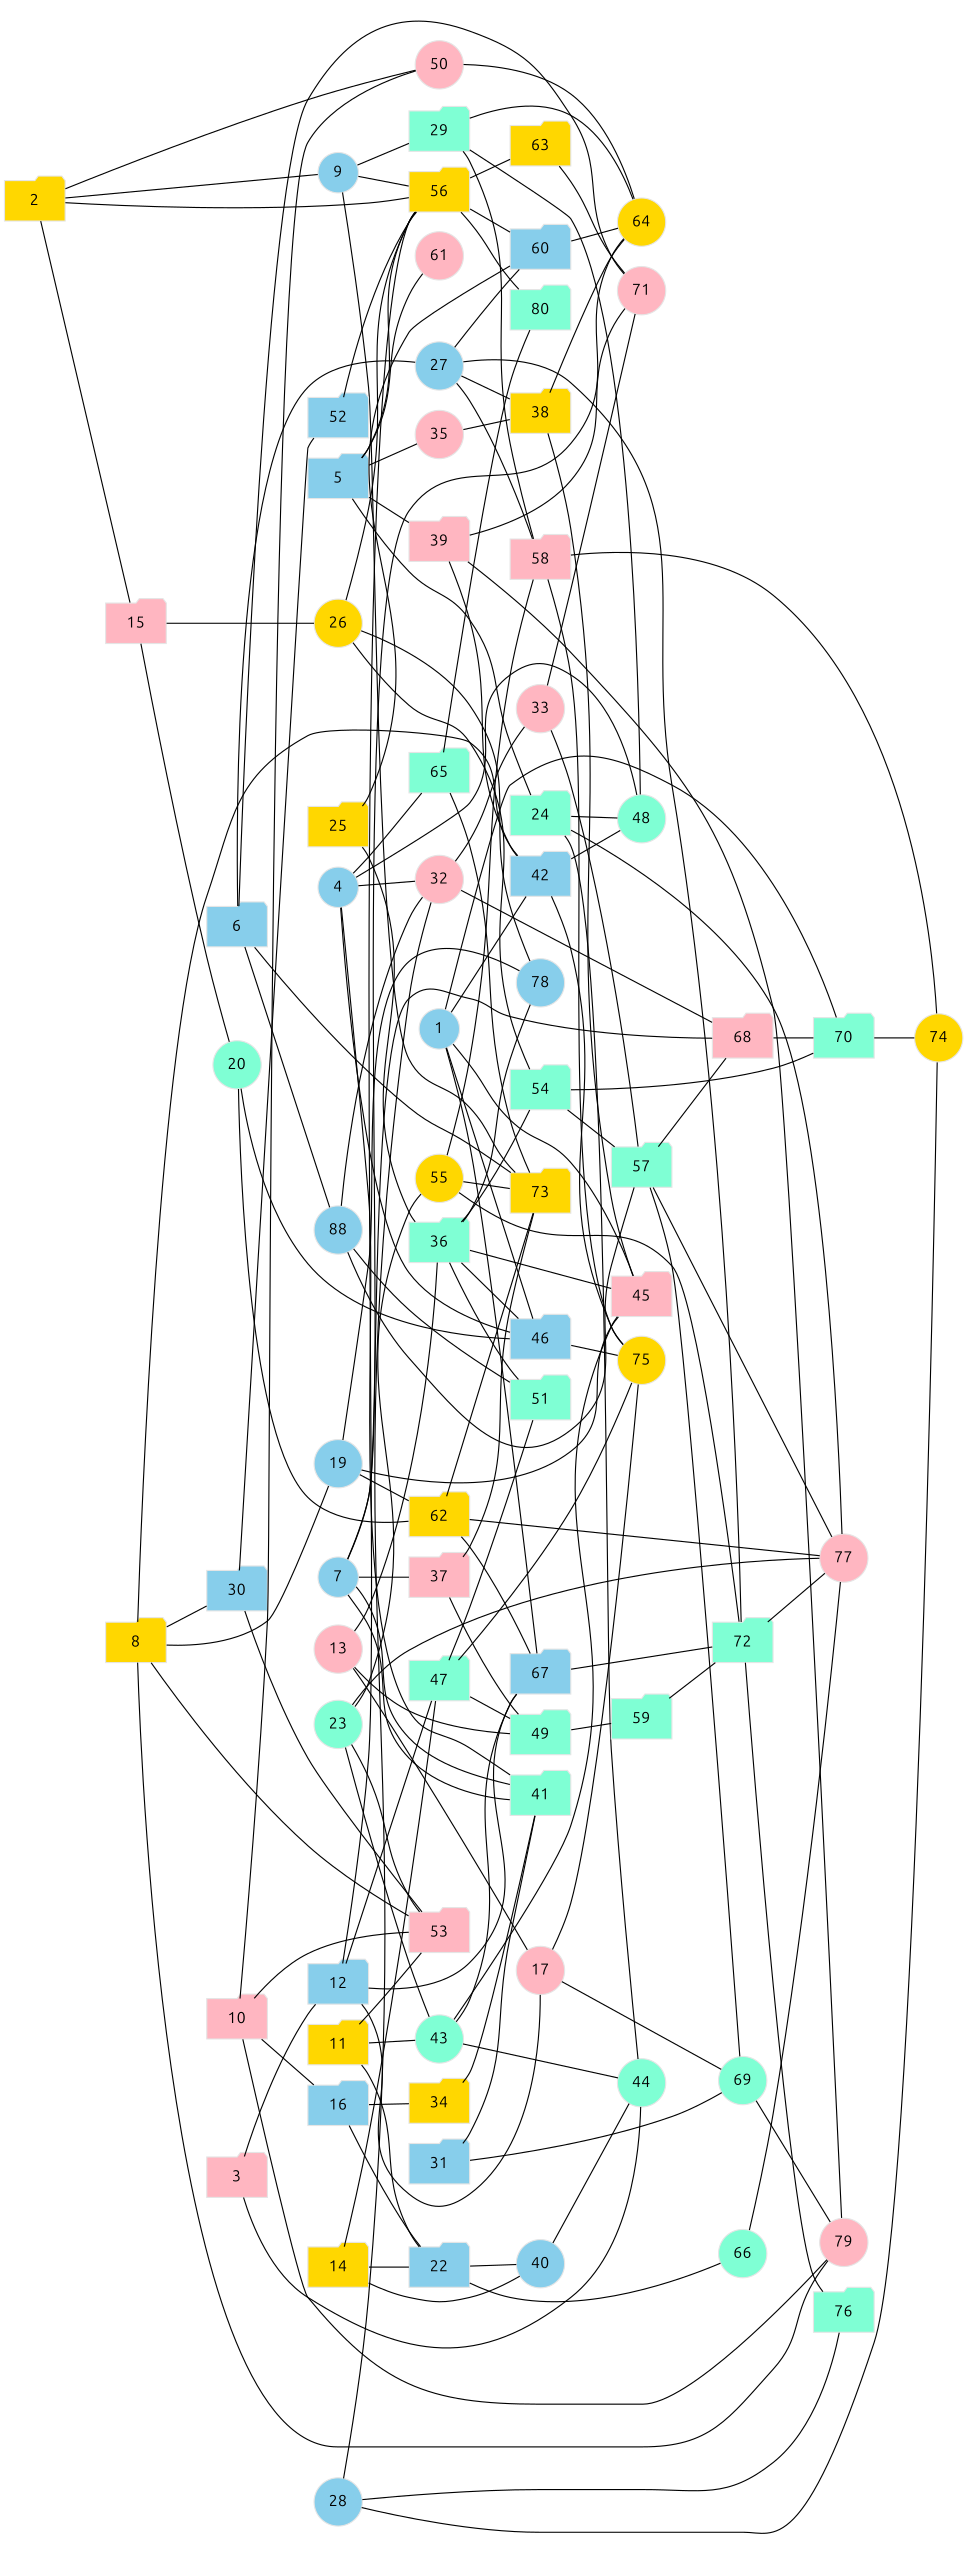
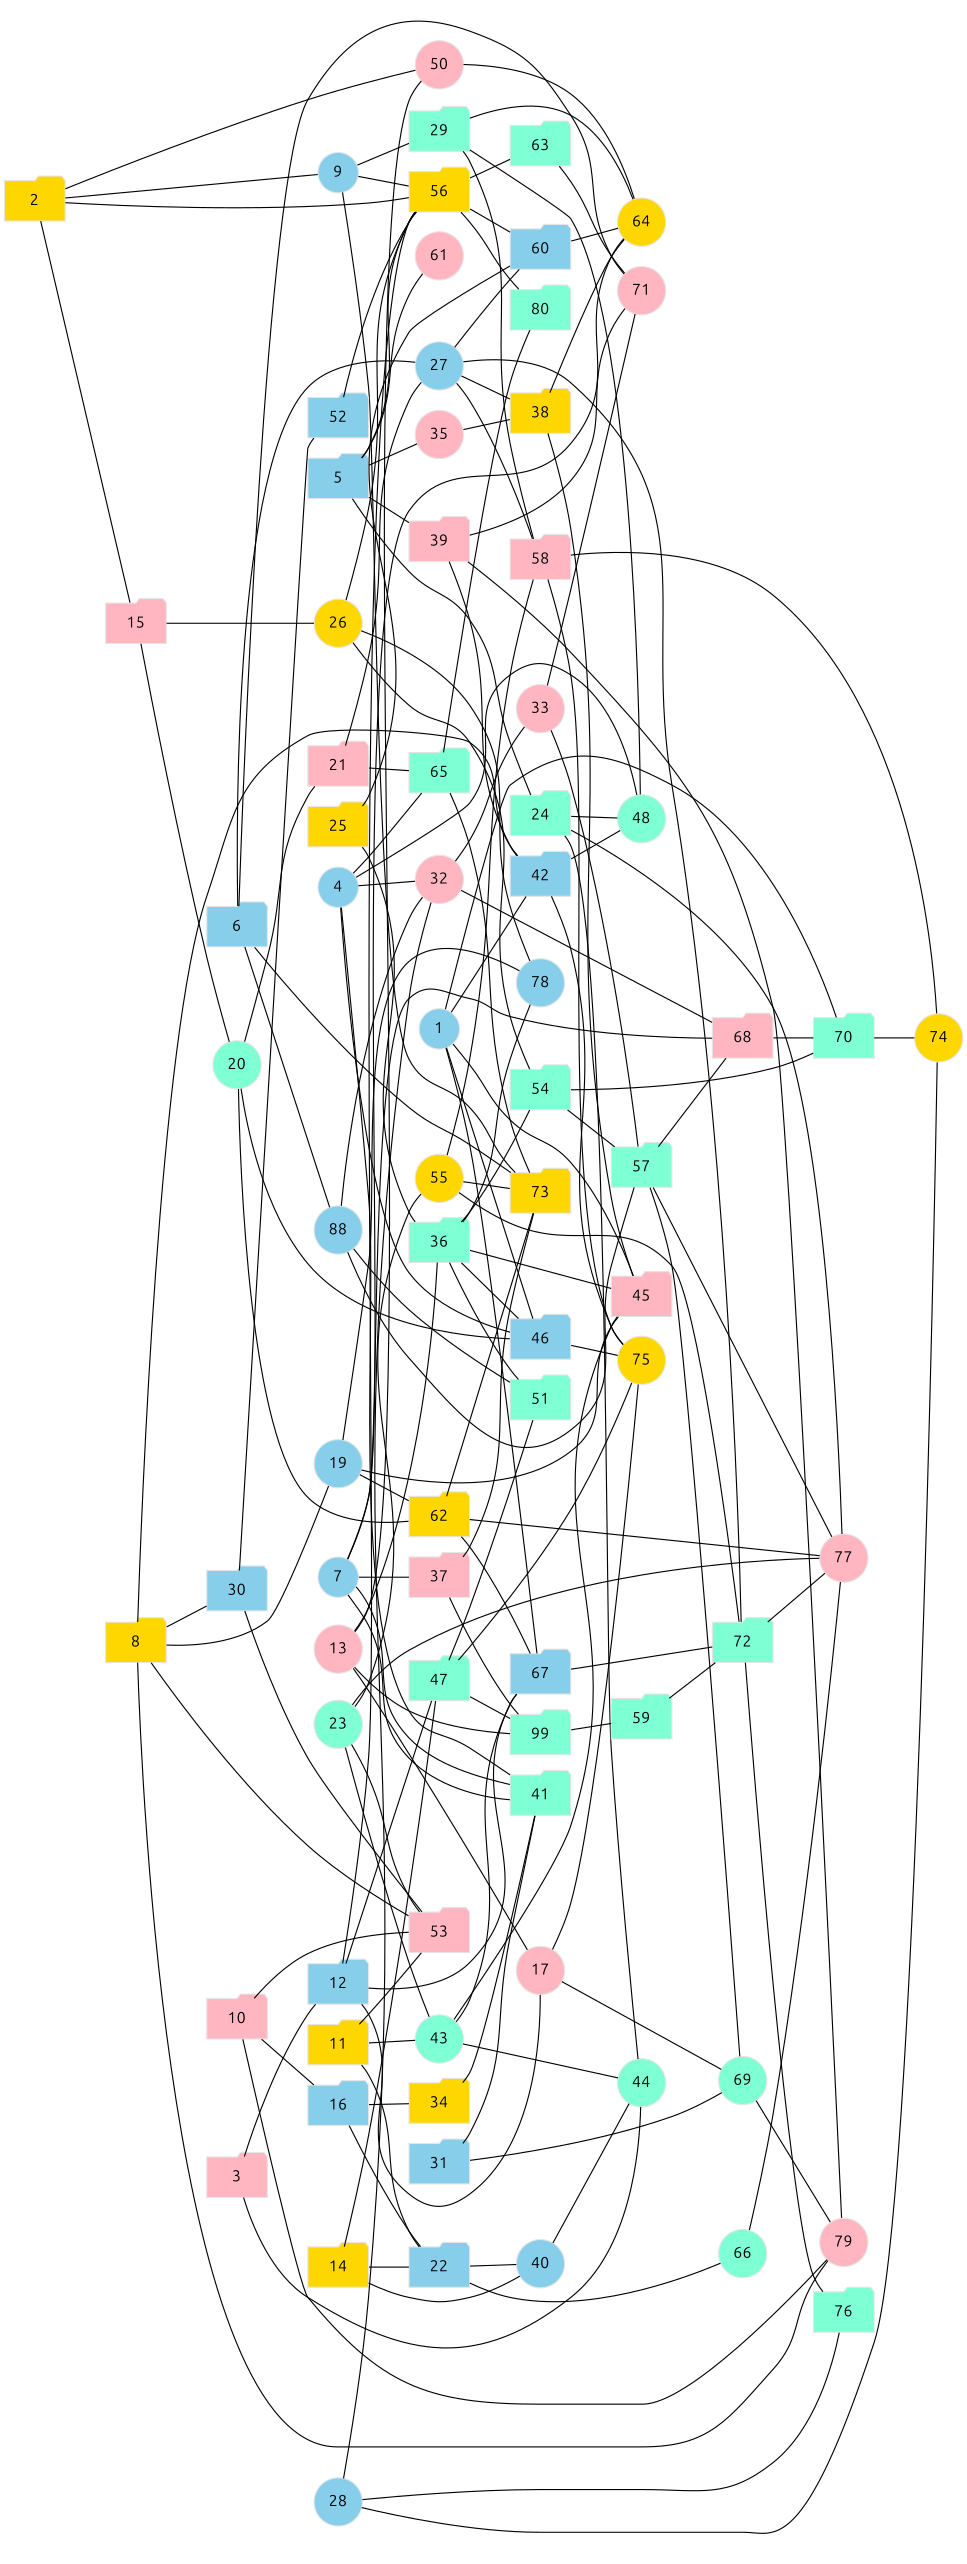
node "63": fillcolor gold -> aquamarine
node "21": added
edge "50" -- "10": now "50" -- "13"
node "49": label "49" -> "99"
